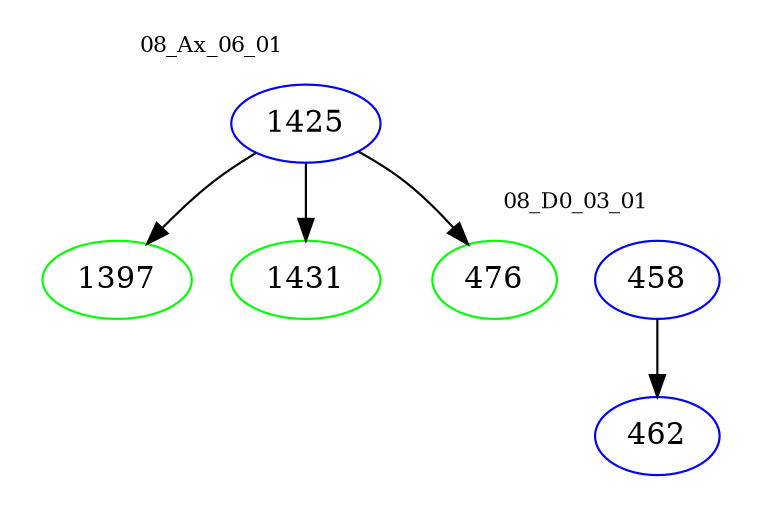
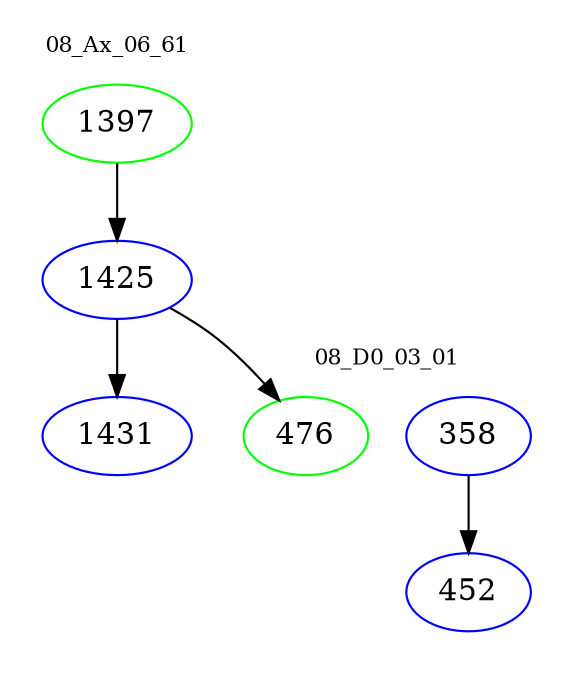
cluster "08_Ax_06_01": label "08_Ax_06_01" -> "08_Ax_06_61"
edge "1425" -> "1397": reversed
node "1431": color green -> blue
node "458": label "458" -> "358"
node "462": label "462" -> "452"
